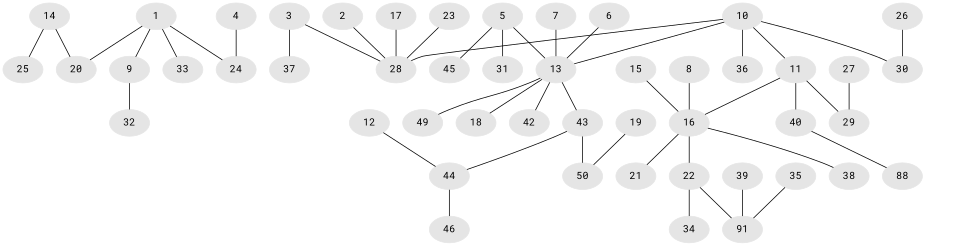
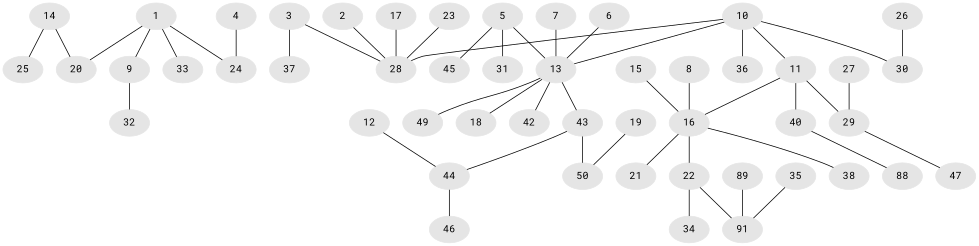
node "39": label "39" -> "89"
node "47": added
